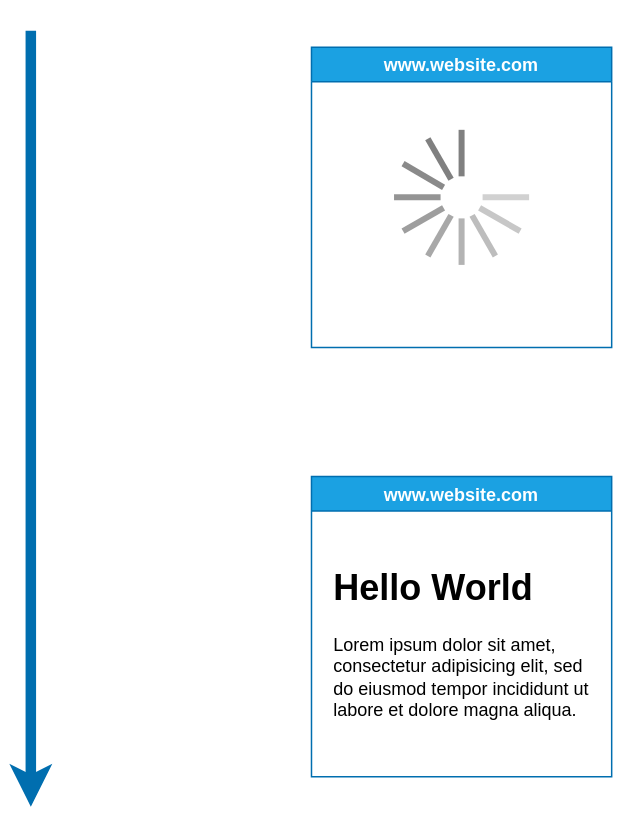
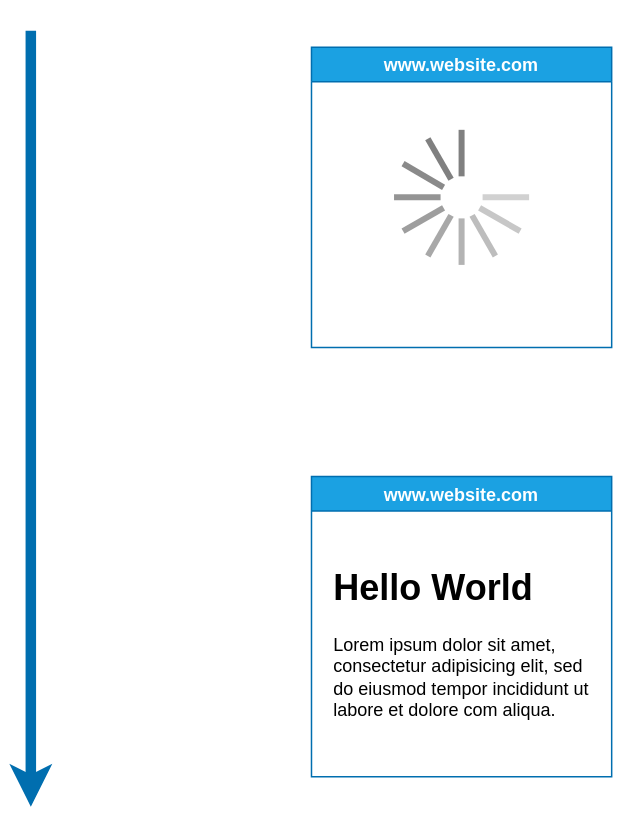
node "Hello WorldLorem ipsum dolor sit amet, consectetur adipisicing elit, sed do eiusmod tempor incididunt ut labore et dolore magna aliqua.": label "Hello WorldLorem ipsum dolor sit amet, consectetur adipisicing elit, sed do eiusmod tempor incididunt ut labore et dolore magna aliqua." -> "Hello WorldLorem ipsum dolor sit amet, consectetur adipisicing elit, sed do eiusmod tempor incididunt ut labore et dolore com aliqua."
